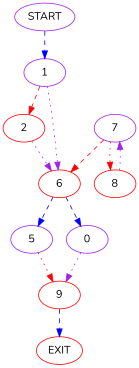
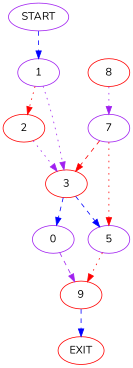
edge "1" -> "2": style dashed -> dotted
edge "7" -> "8": now "7" -> "5"
node "6": label "6" -> "3"
edge "0" -> "9": style dotted -> dashed
